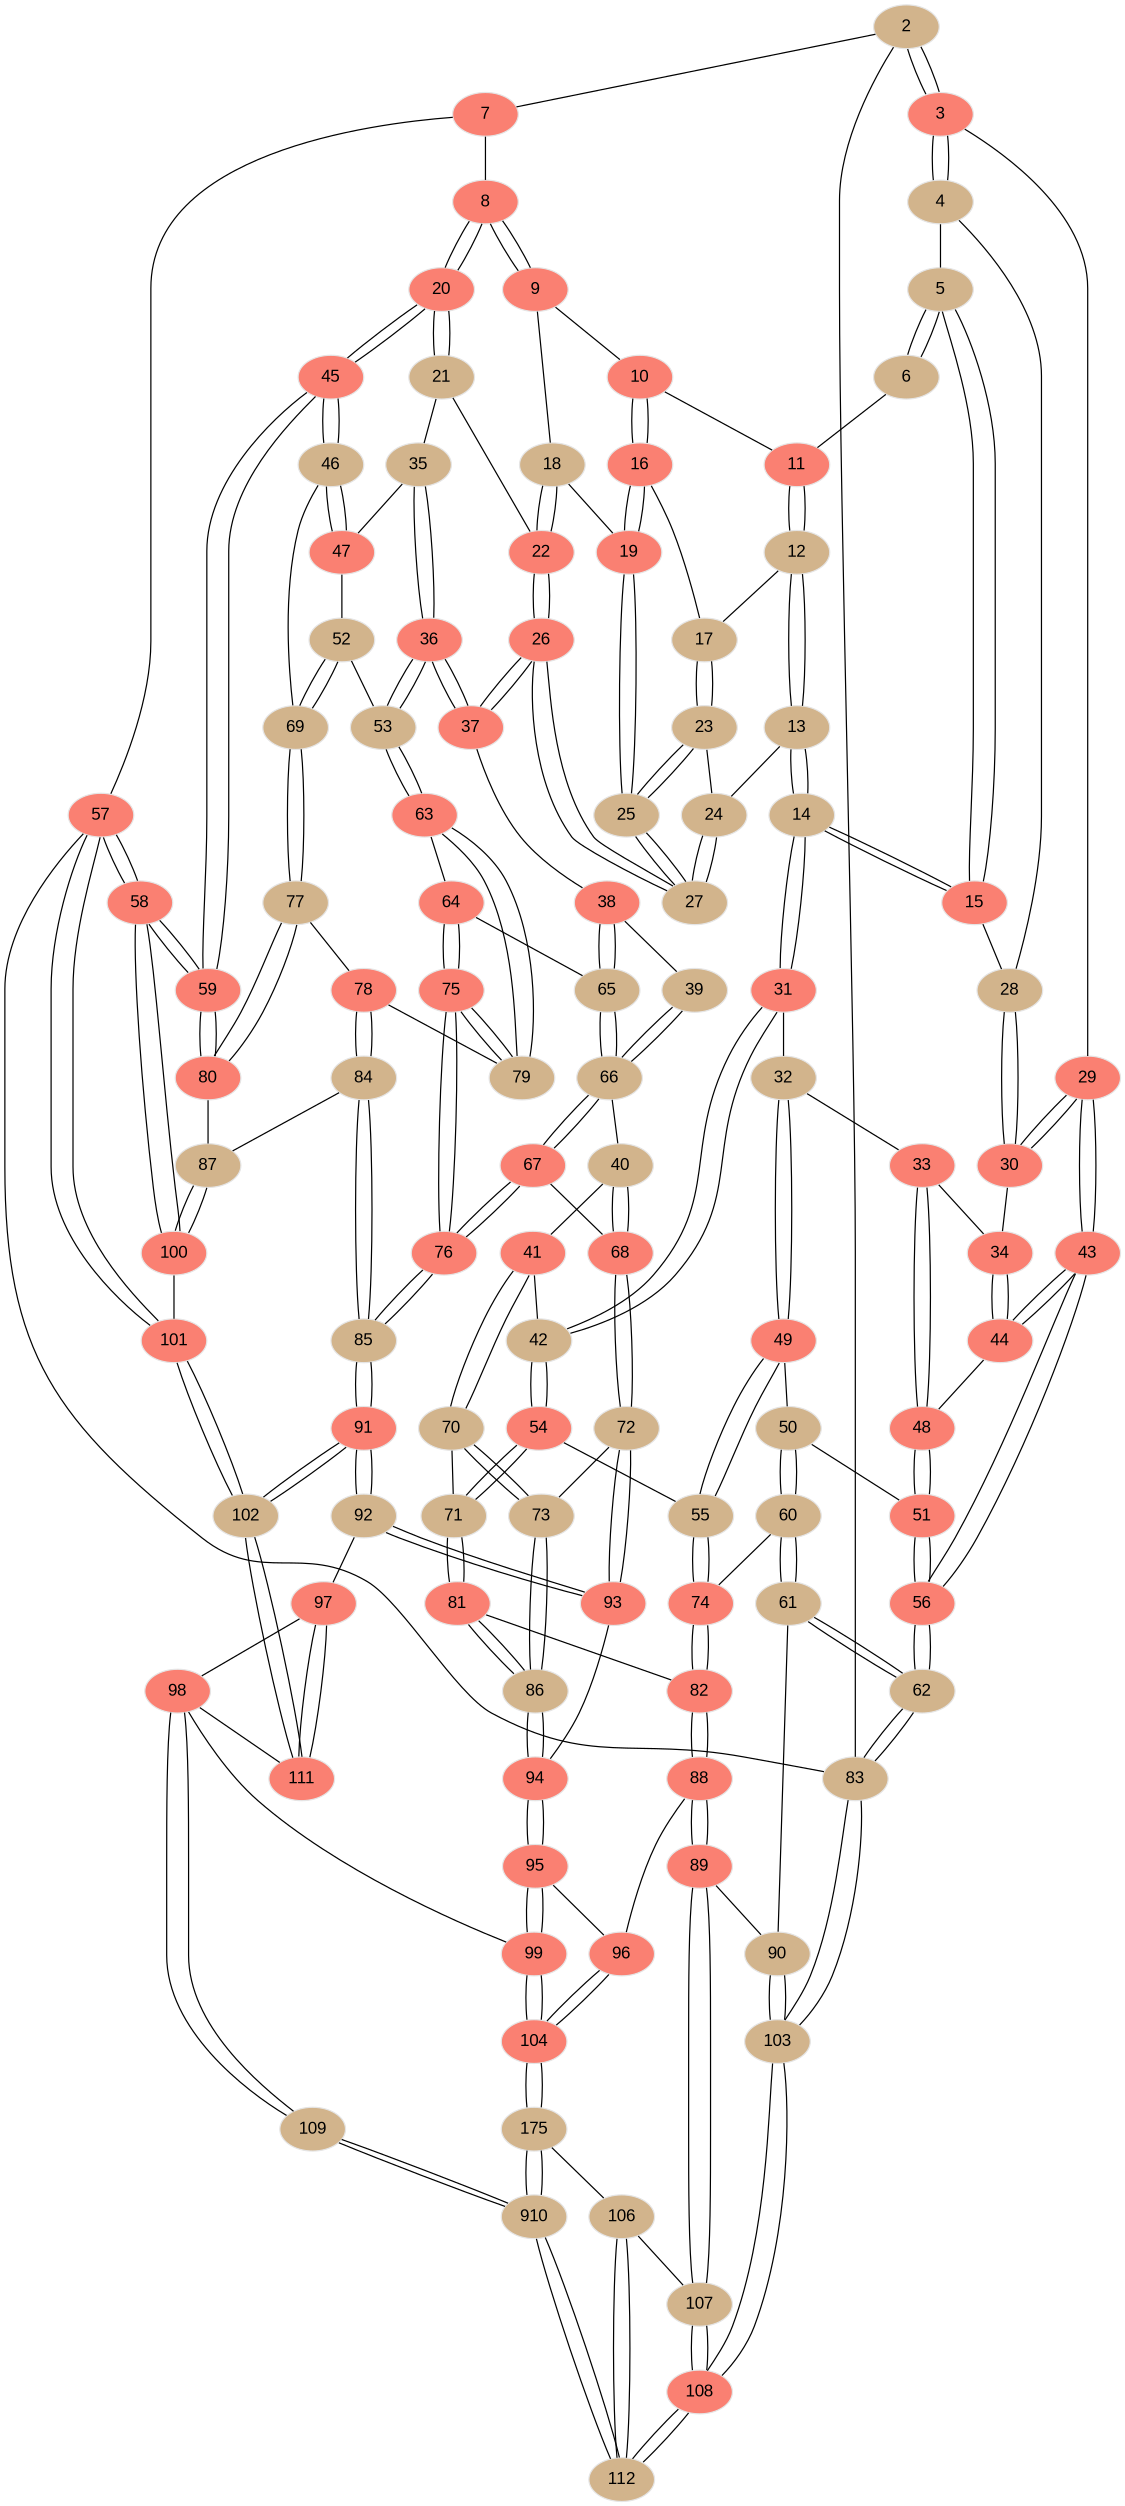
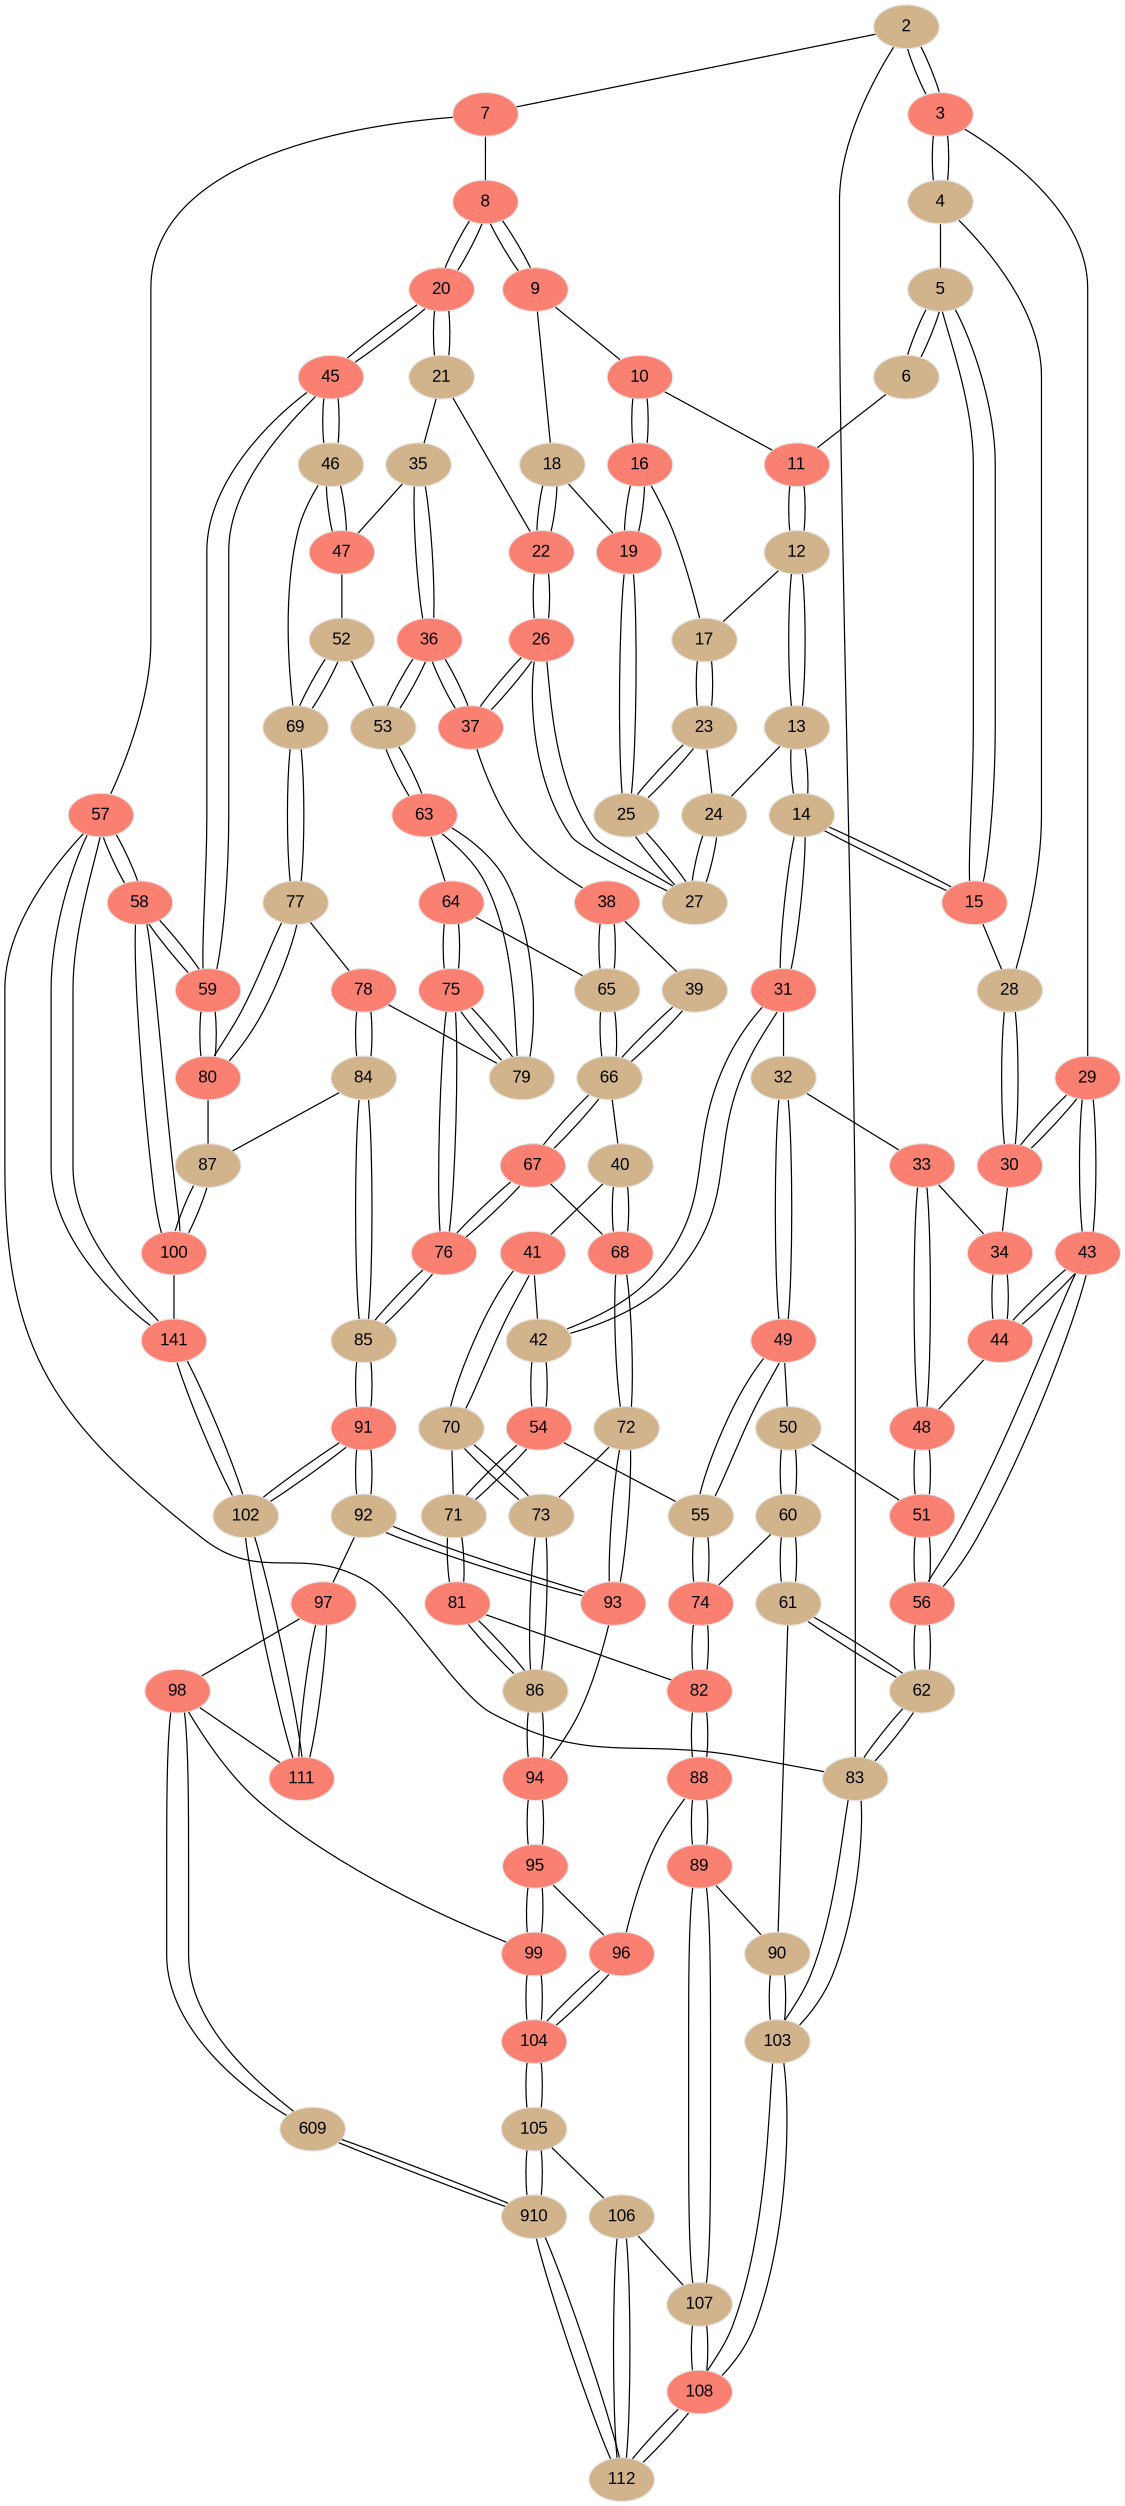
node "101": label "101" -> "141"
node "109": label "109" -> "609"
node "175": label "175" -> "105"
